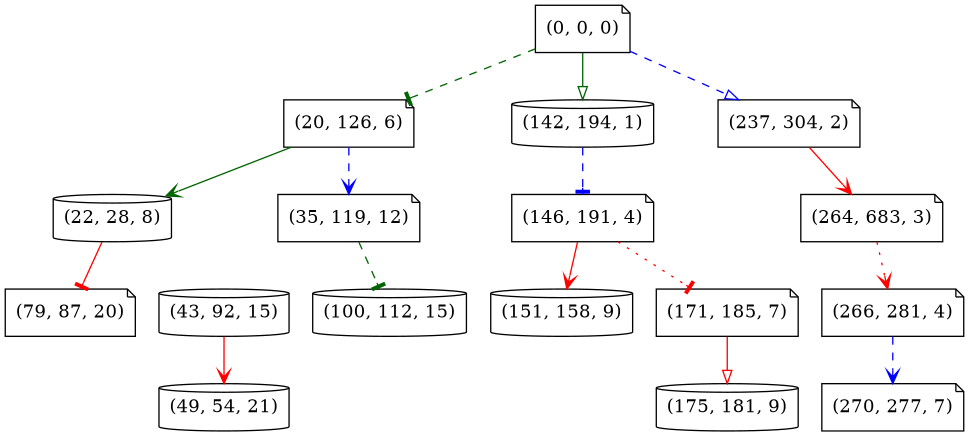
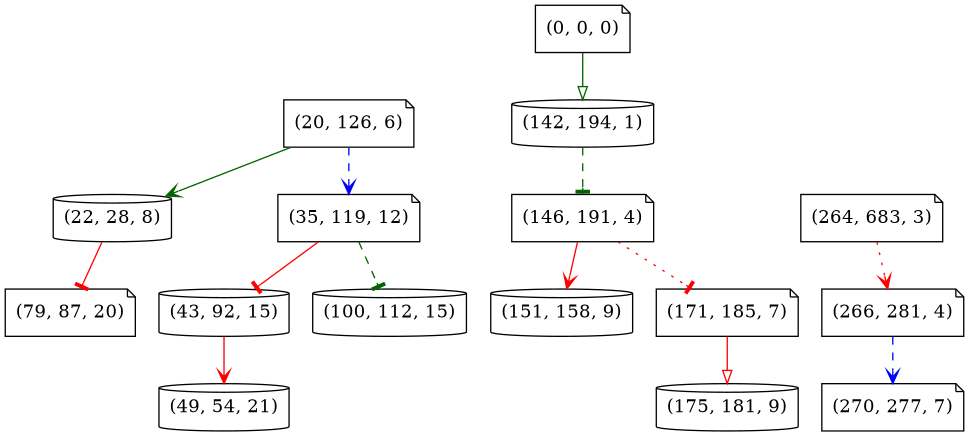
edge "(0, 0, 0)" -> "(20, 126, 6)": removed
node "(237, 304, 2)": removed
edge "(142, 194, 1)" -> "(146, 191, 4)": color blue -> darkgreen
edge "(35, 119, 12)" -> "(43, 92, 15)": added
